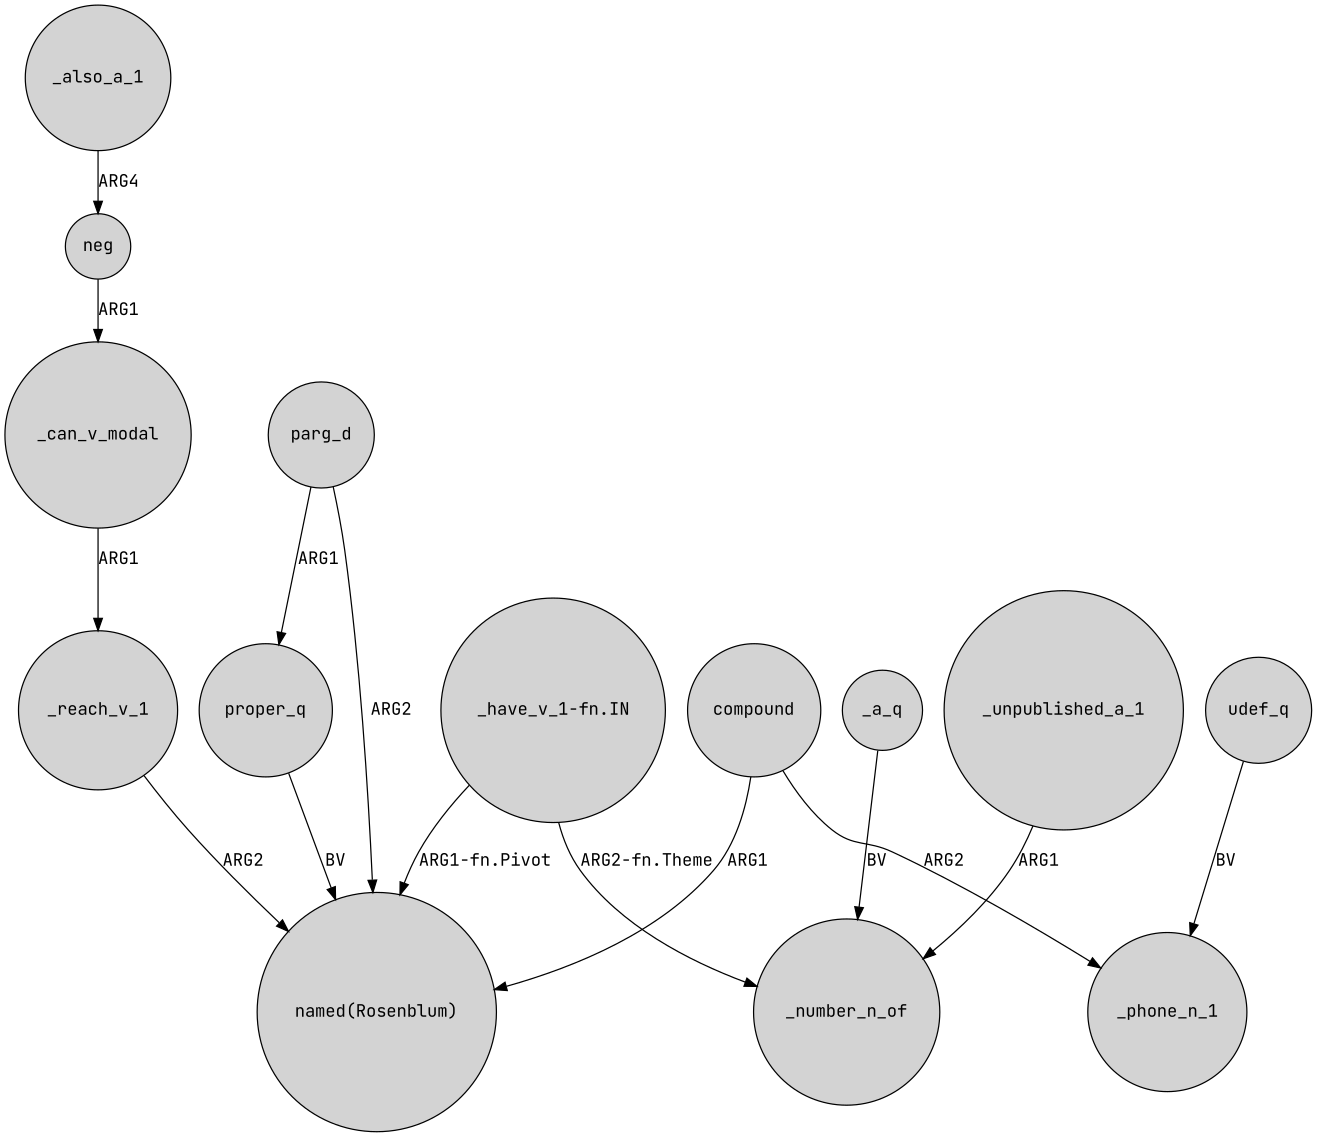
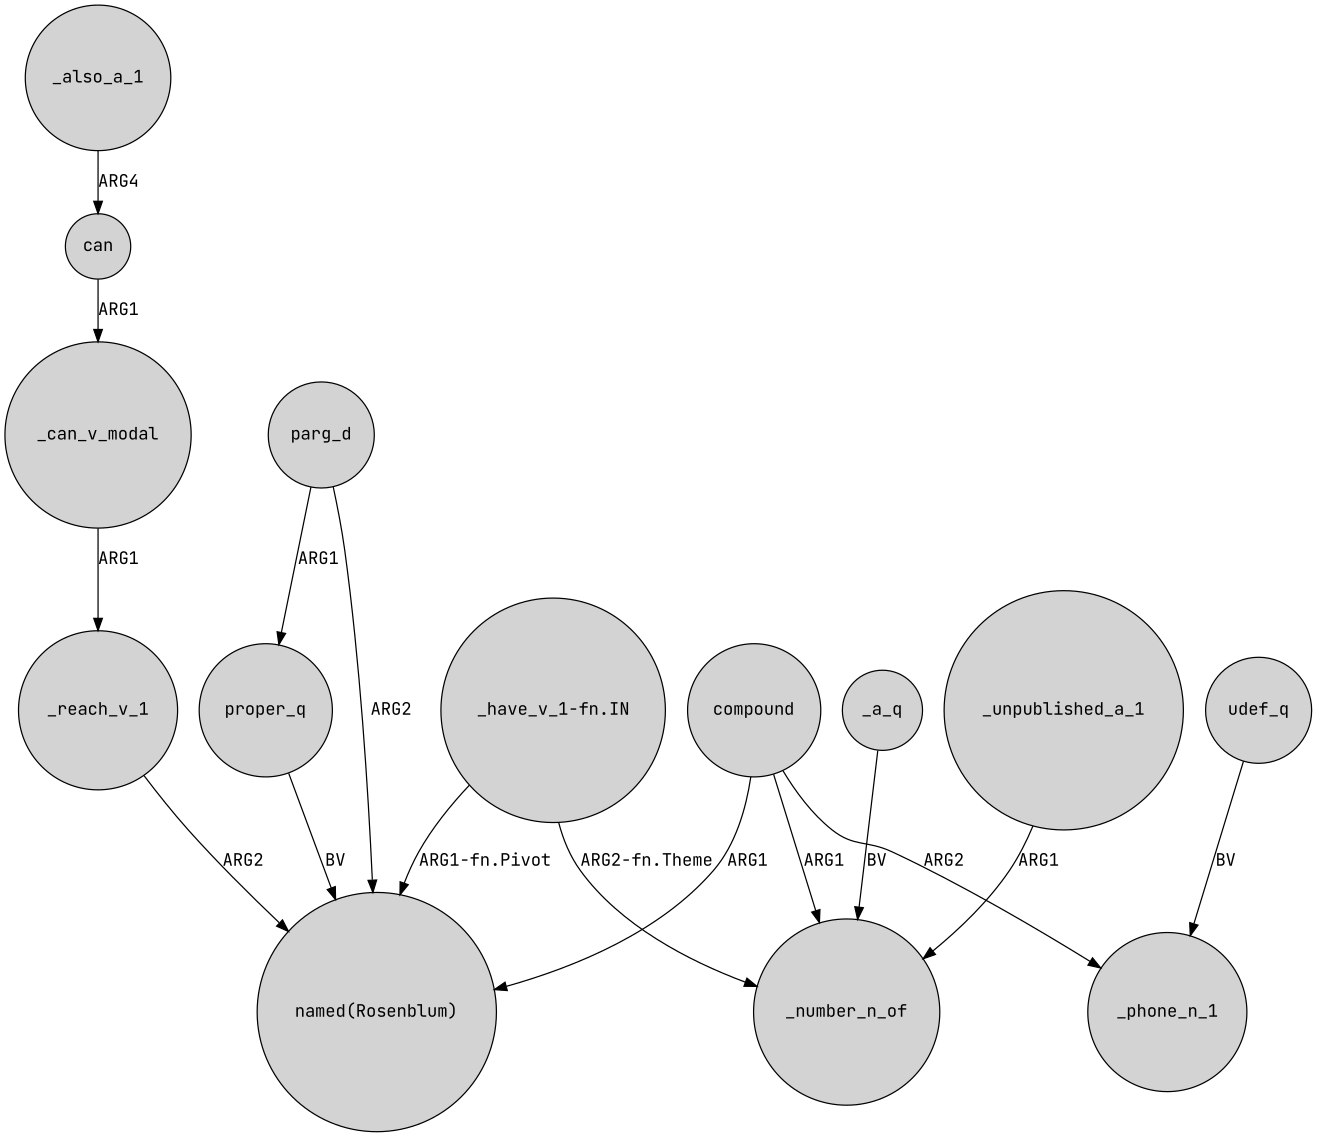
node "neg": label "neg" -> "can"
edge "compound" -> "_number_n_of": added, label "ARG1"
